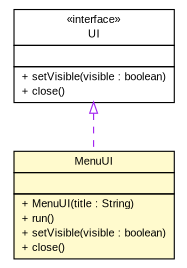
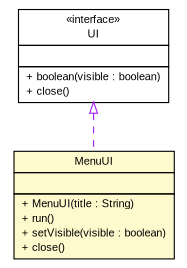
node "UI": text "+ setVisible(visible : boolean)" -> "+ boolean(visible : boolean)"
